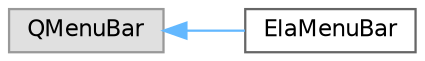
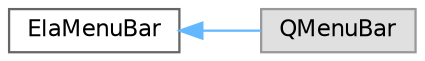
edge "ElaMenuBar" -> "QMenuBar": reversed
